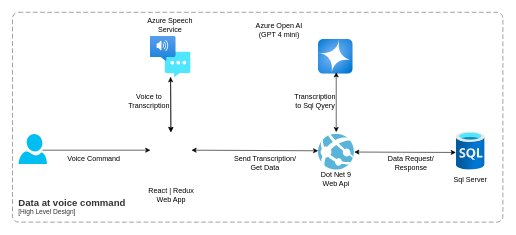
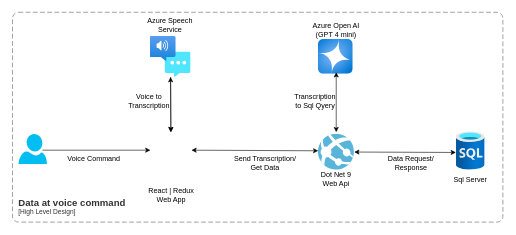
node "Azure Open AI (GPT 4 mini)": moved (279, 30) -> (336, 30)
